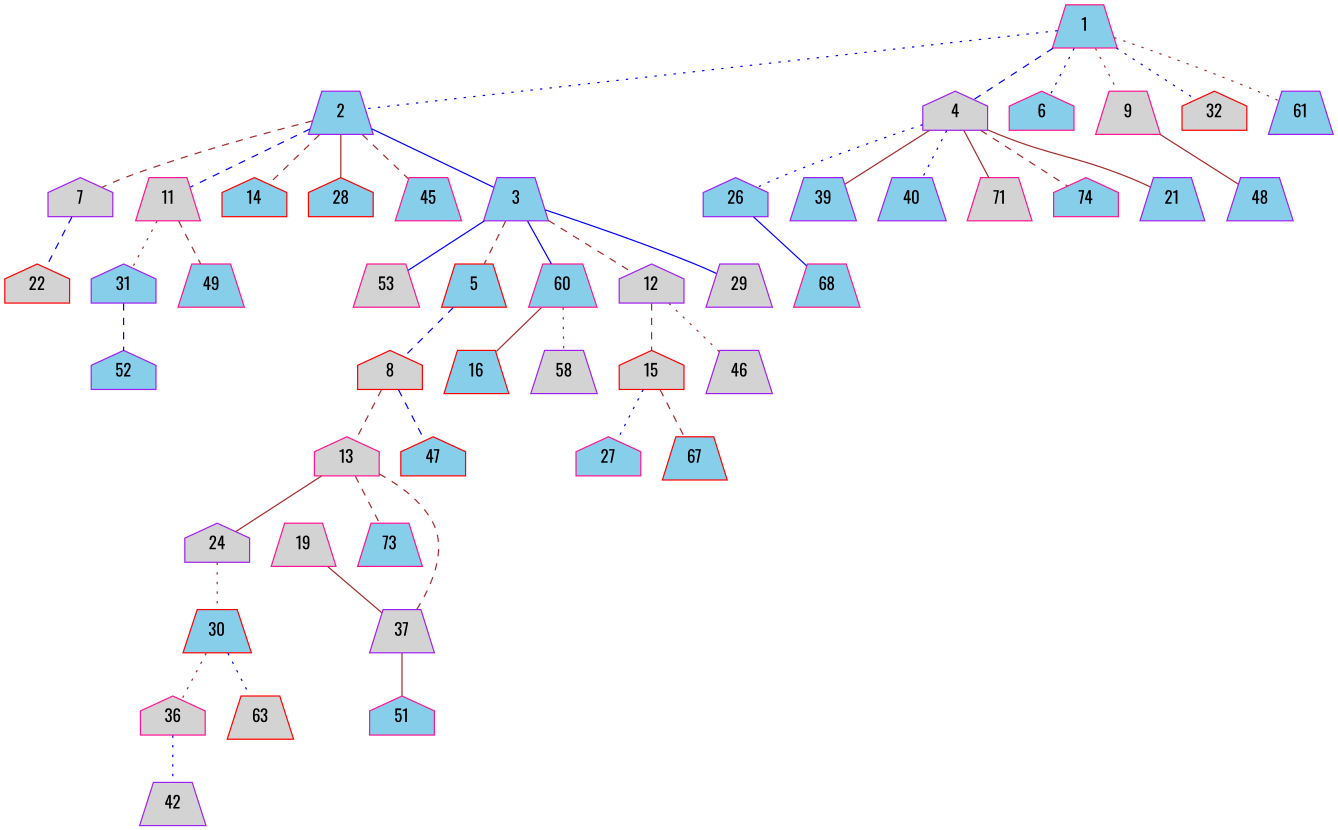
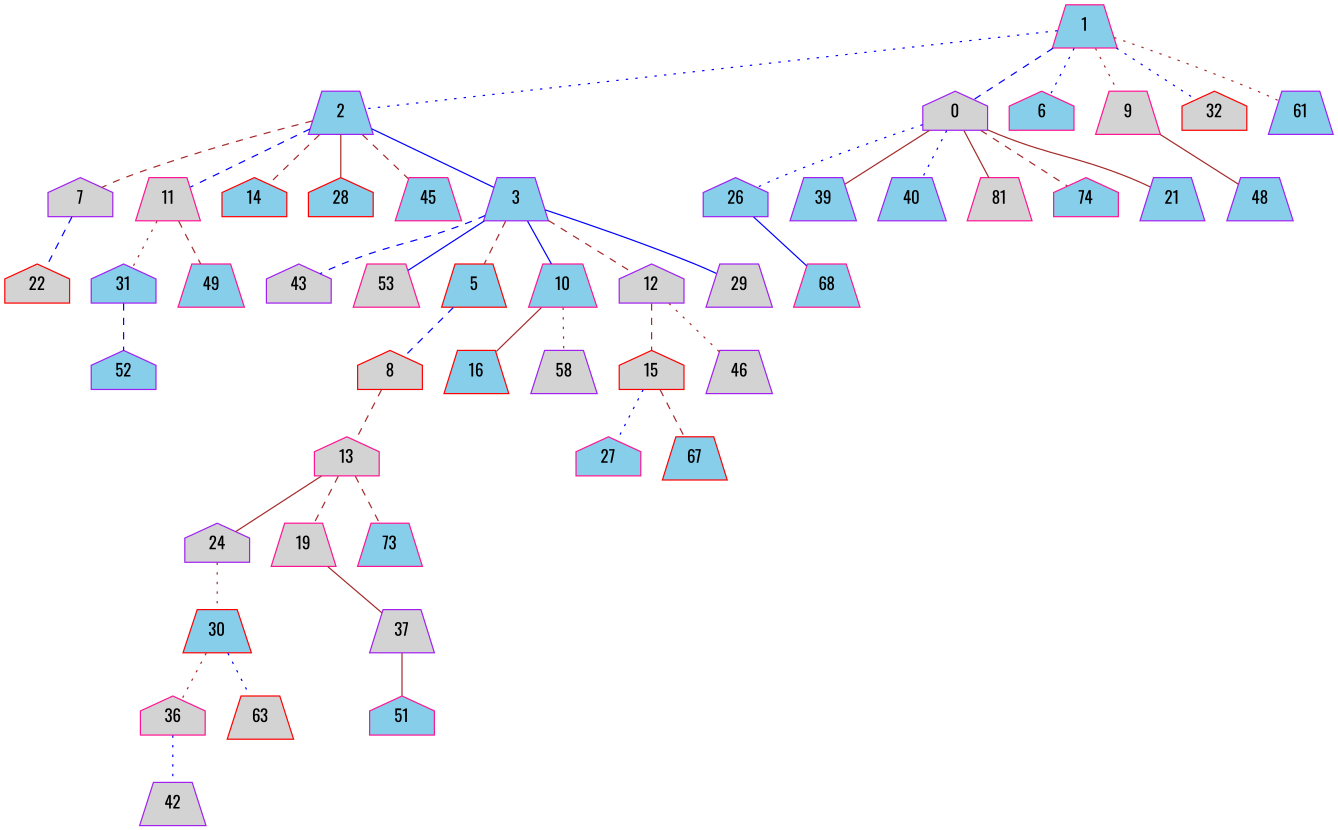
node "4": label "4" -> "0"
node "71": label "71" -> "81"
node "43": added
node "60": label "60" -> "10"
node "47": removed
edge "13" -- "37": now "13" -- "19"
